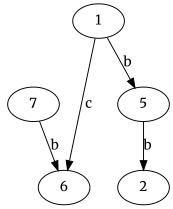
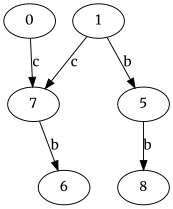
node "0": added
edge "1" -> "6": now "1" -> "7"
node "2": label "2" -> "8"
